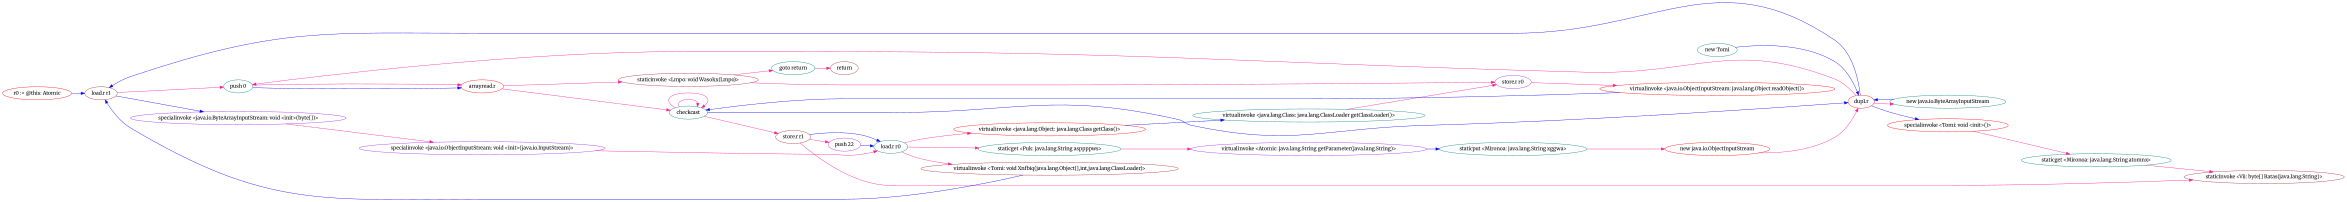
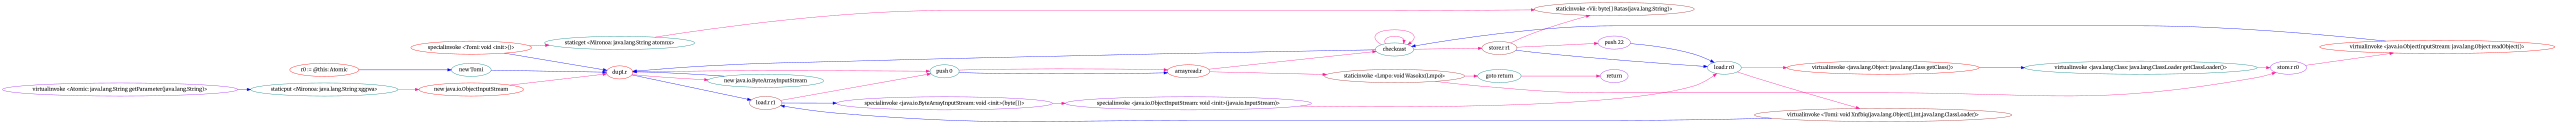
node "return": color brown -> purple
edge "r0 := @this: Atomic" -> "load.r r1": now "r0 := @this: Atomic" -> "new Tomi"
edge "dup1.r" -> "specialinvoke <Tomi: void <init>()>": reversed
node "staticget <Puk: java.lang.String asppppws>": removed
